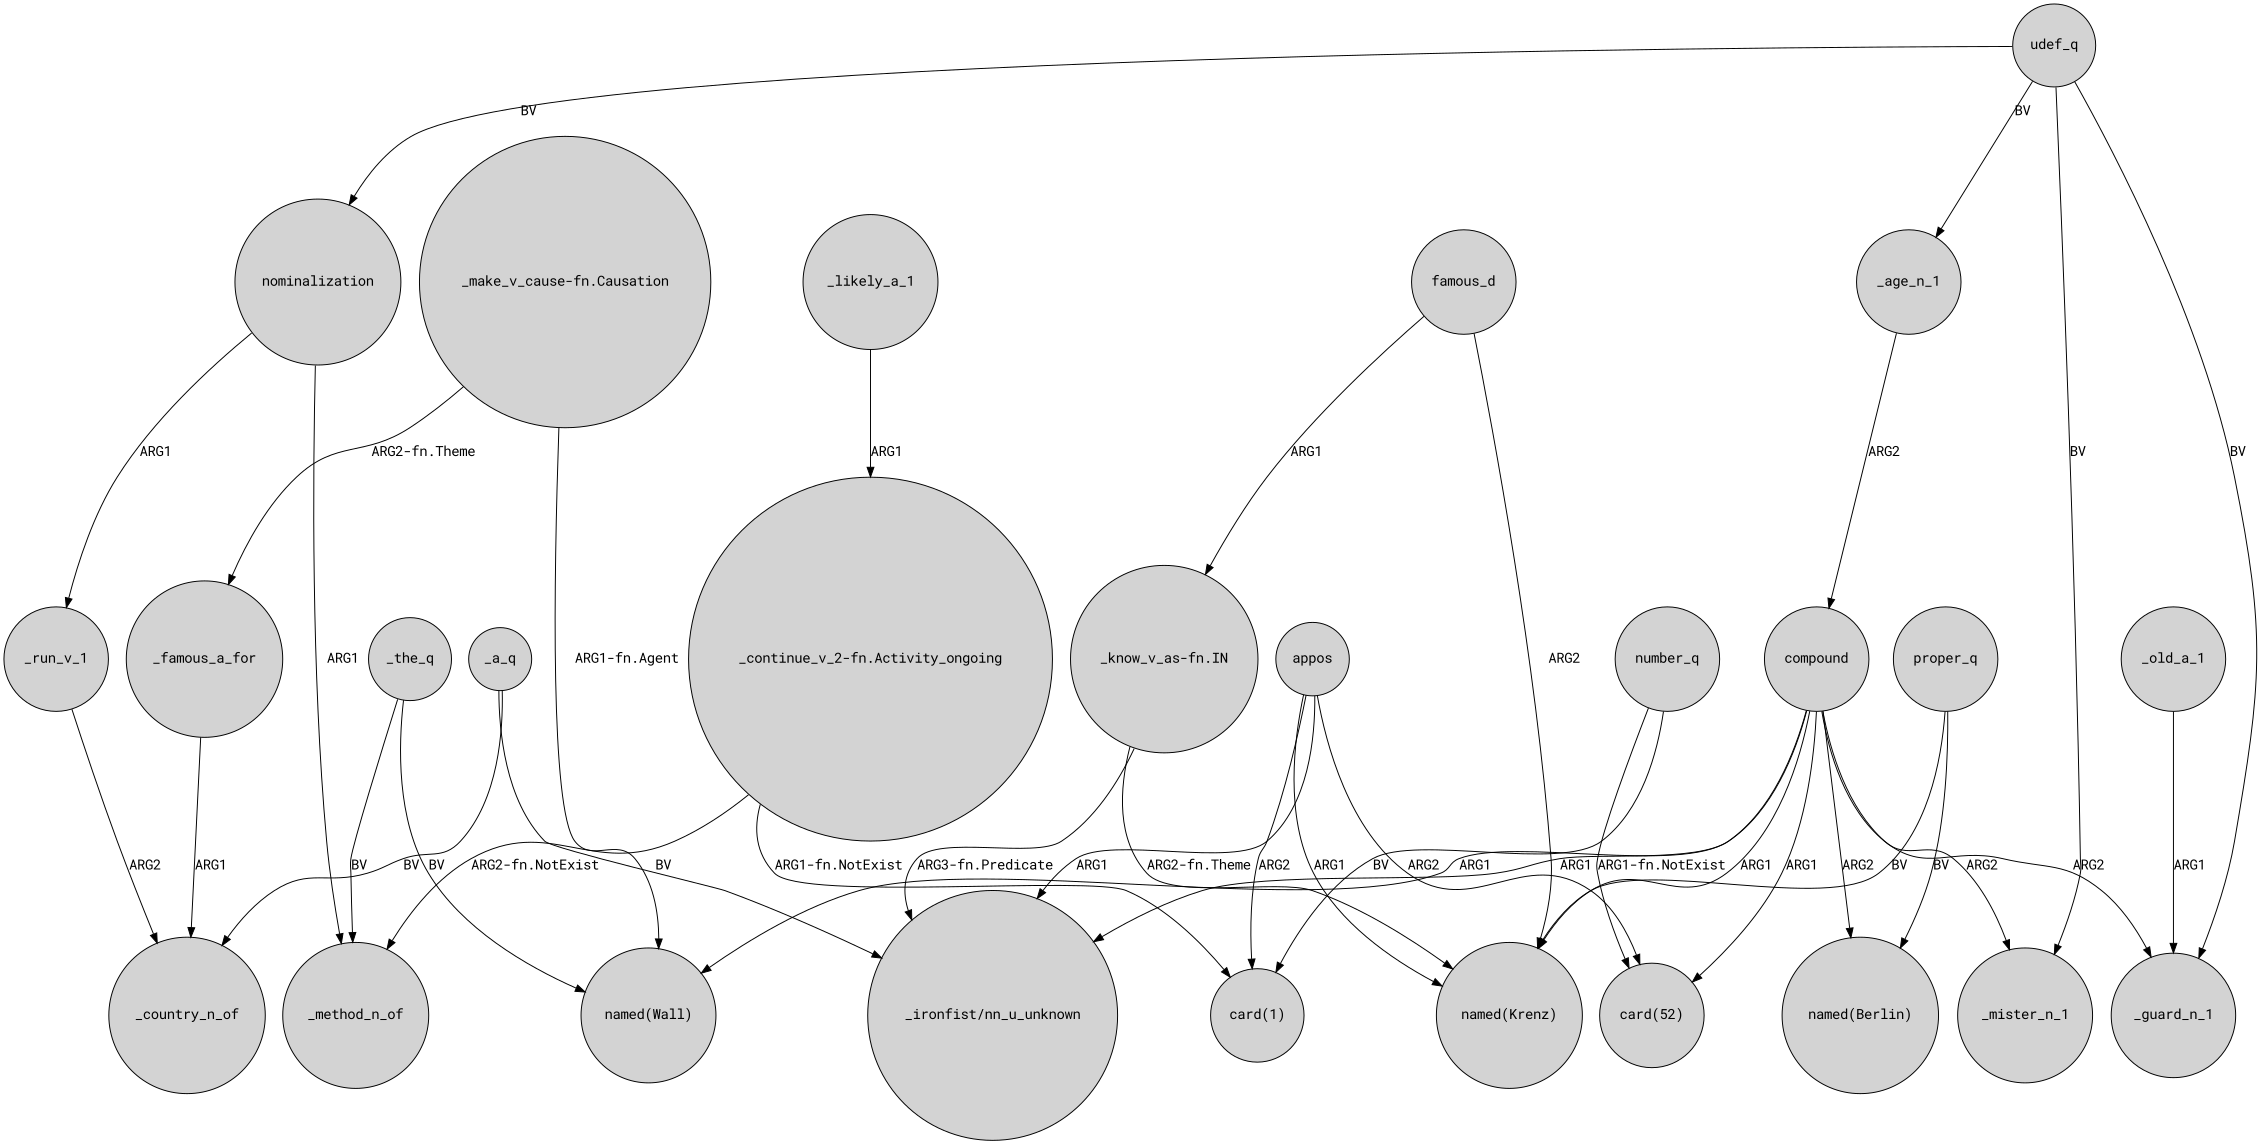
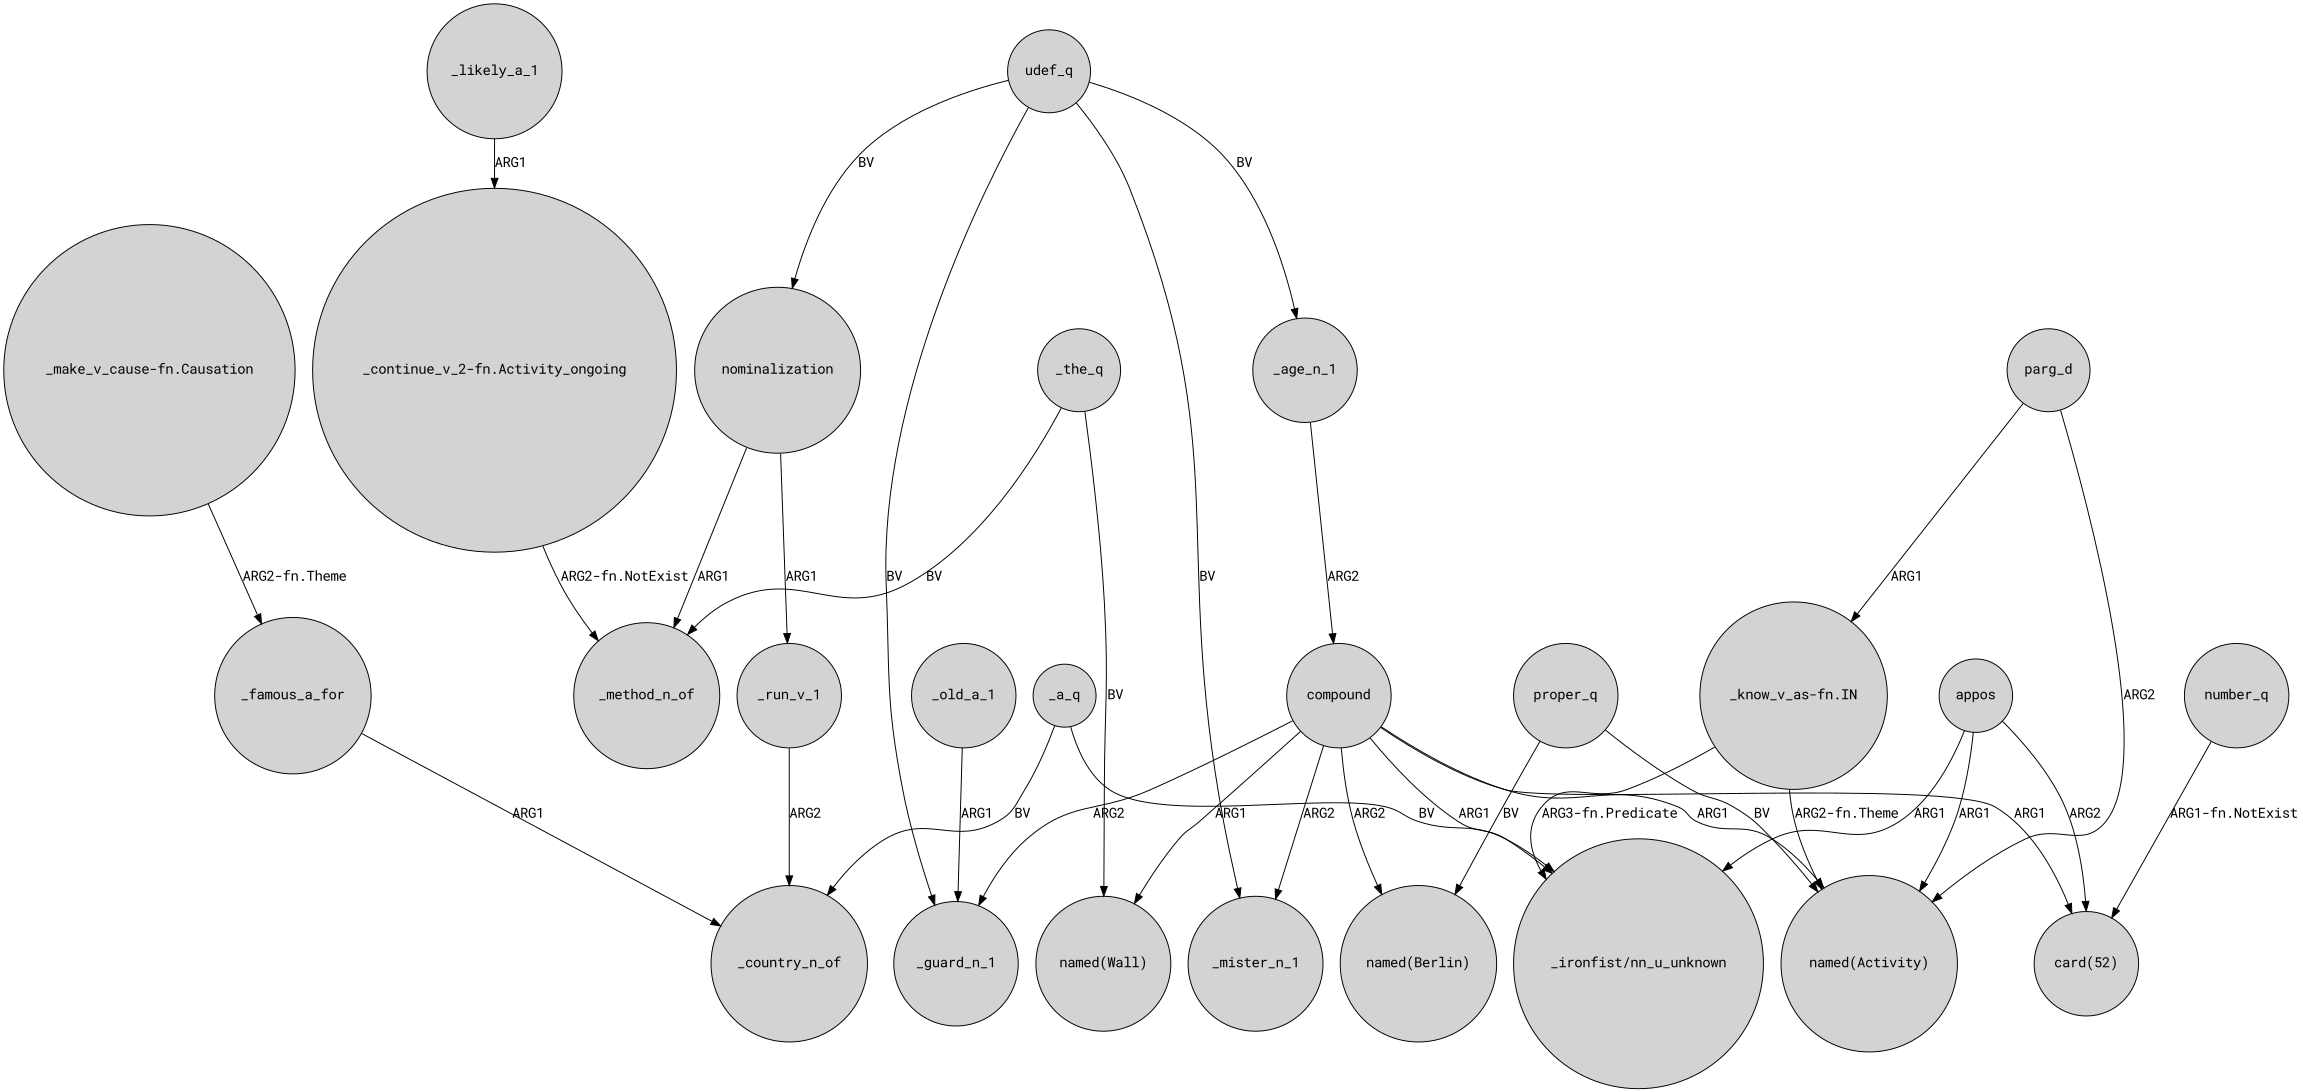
node "famous_d": label "famous_d" -> "parg_d"
edge "_make_v_cause-fn.Causation" -> "named(Wall)": removed, label "ARG1-fn.Agent"
node "card(1)": removed
node "named(Krenz)": label "named(Krenz)" -> "named(Activity)"
